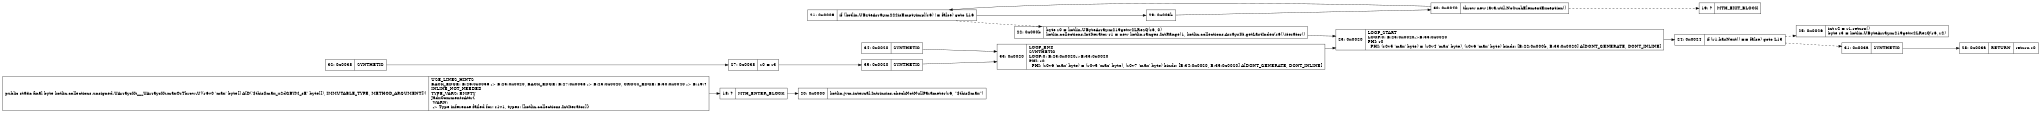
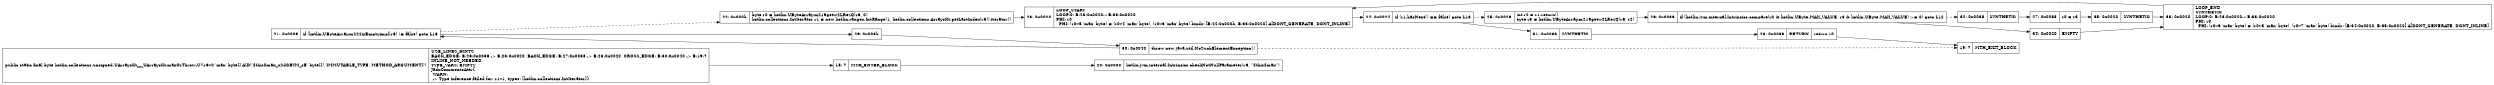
node "26: 0x0036": added
edge "28: 0x003a" -> "19: ?": added
edge "24: 0x0024" -> "31: 0x003a": style dashed -> solid
node "34: 0x0020": text "SYNTHETIC" -> "EMPTY"
